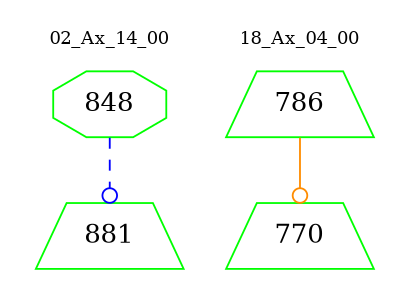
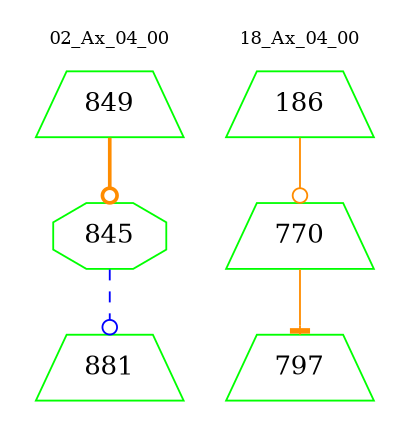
cluster "02_Ax_14_00": label "02_Ax_14_00" -> "02_Ax_04_00"
node "848": label "848" -> "845"
node "849": added
node "786": label "786" -> "186"
node "797": added
